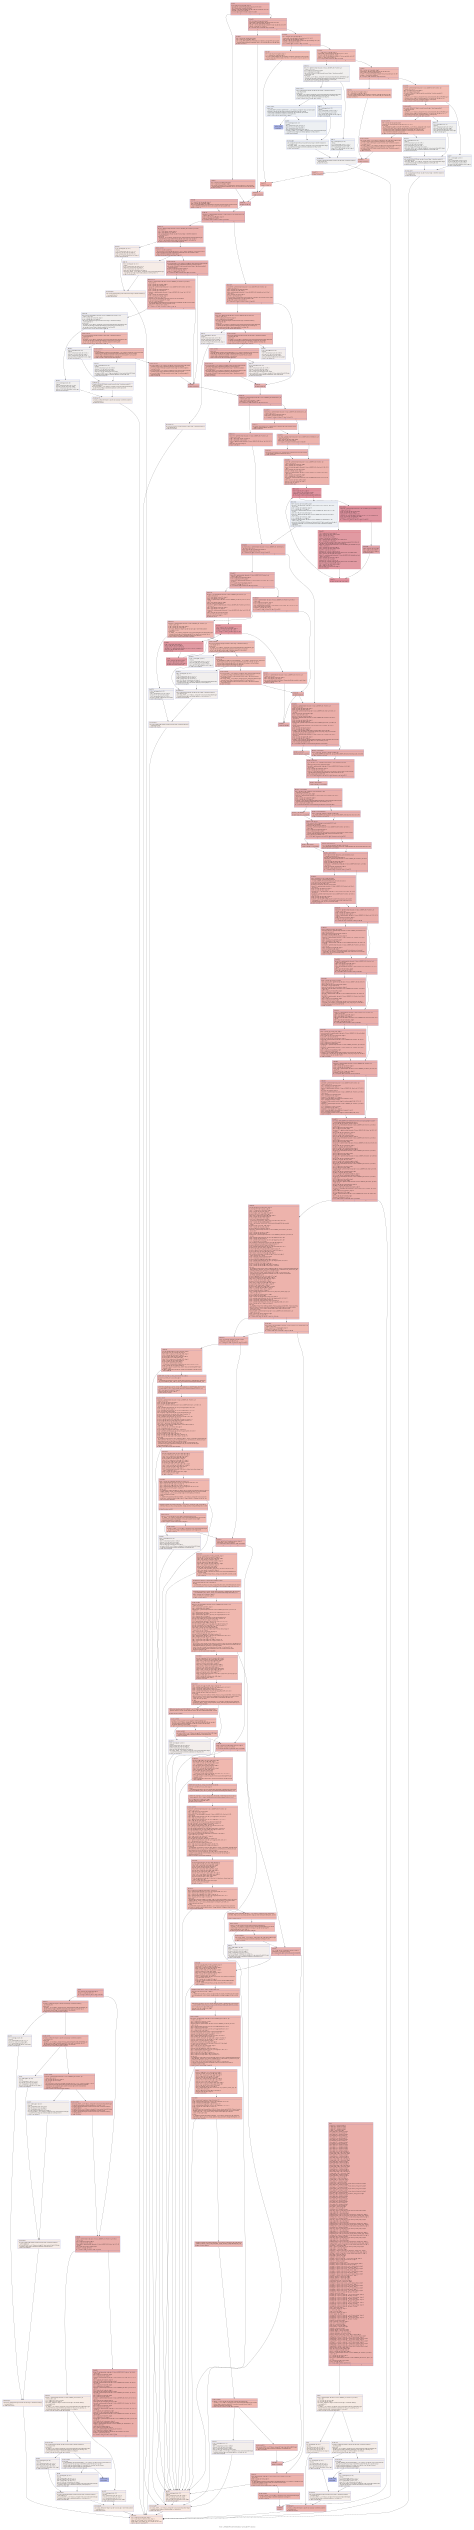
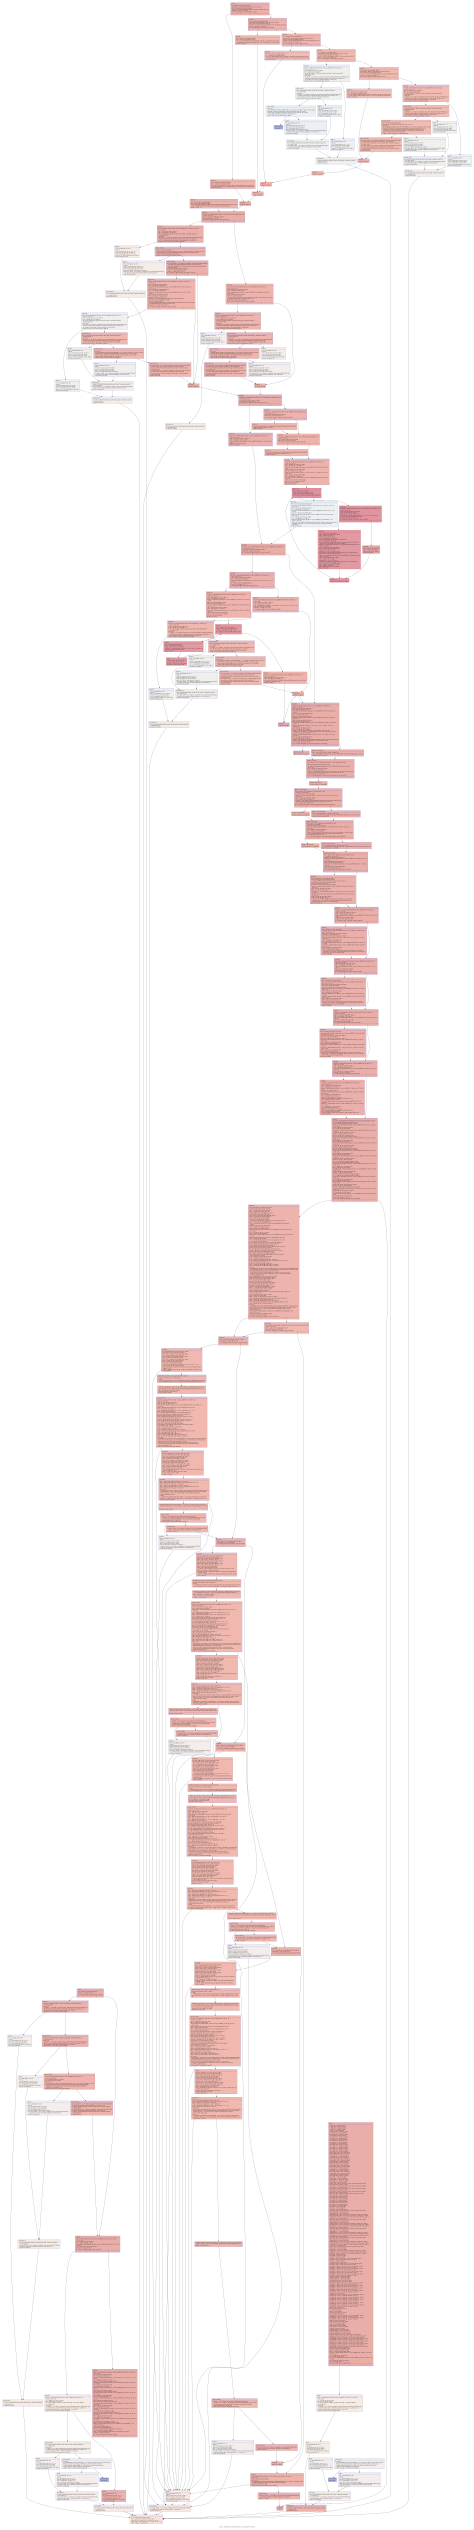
node "invoke.cont:": removed
node "lpad34:": fillcolor #e8d6cc70 -> #d6524470
